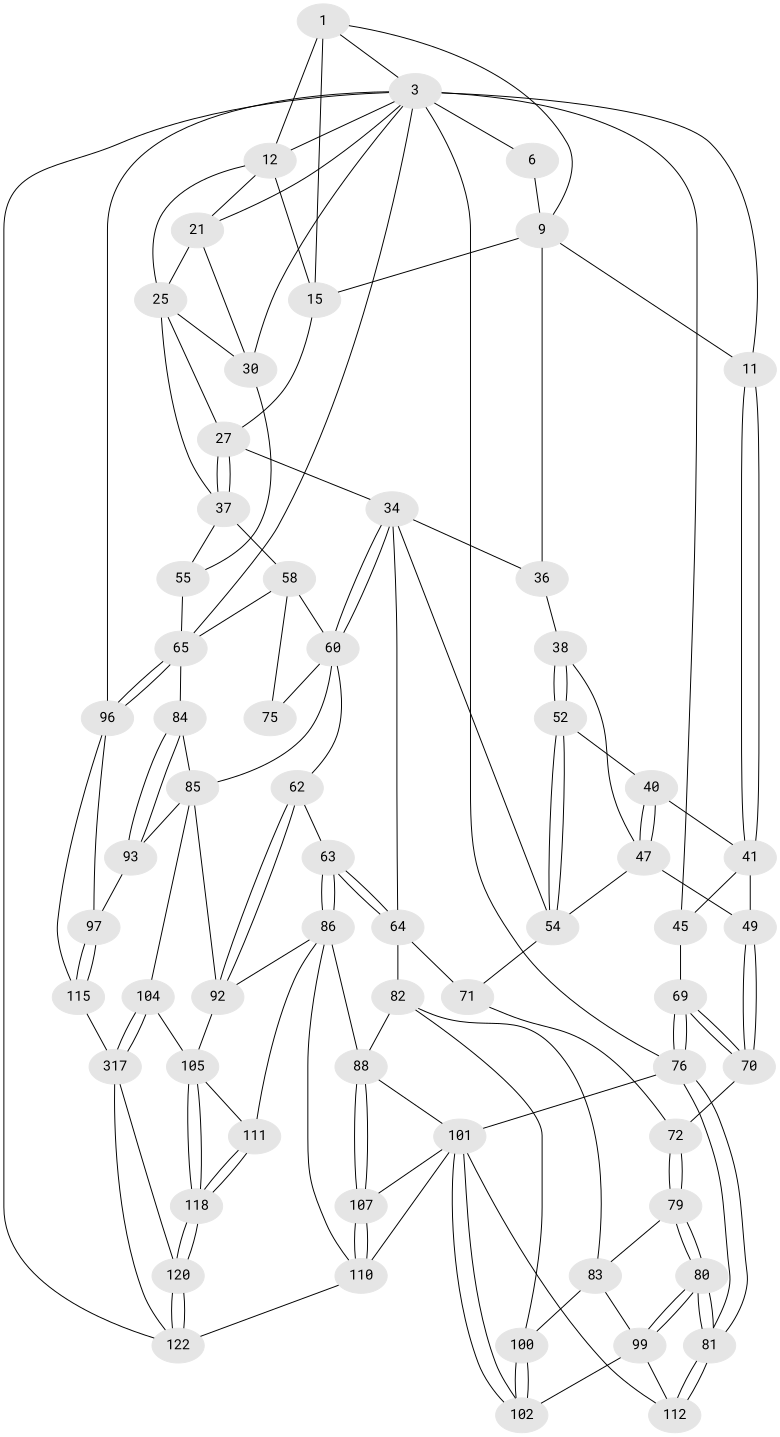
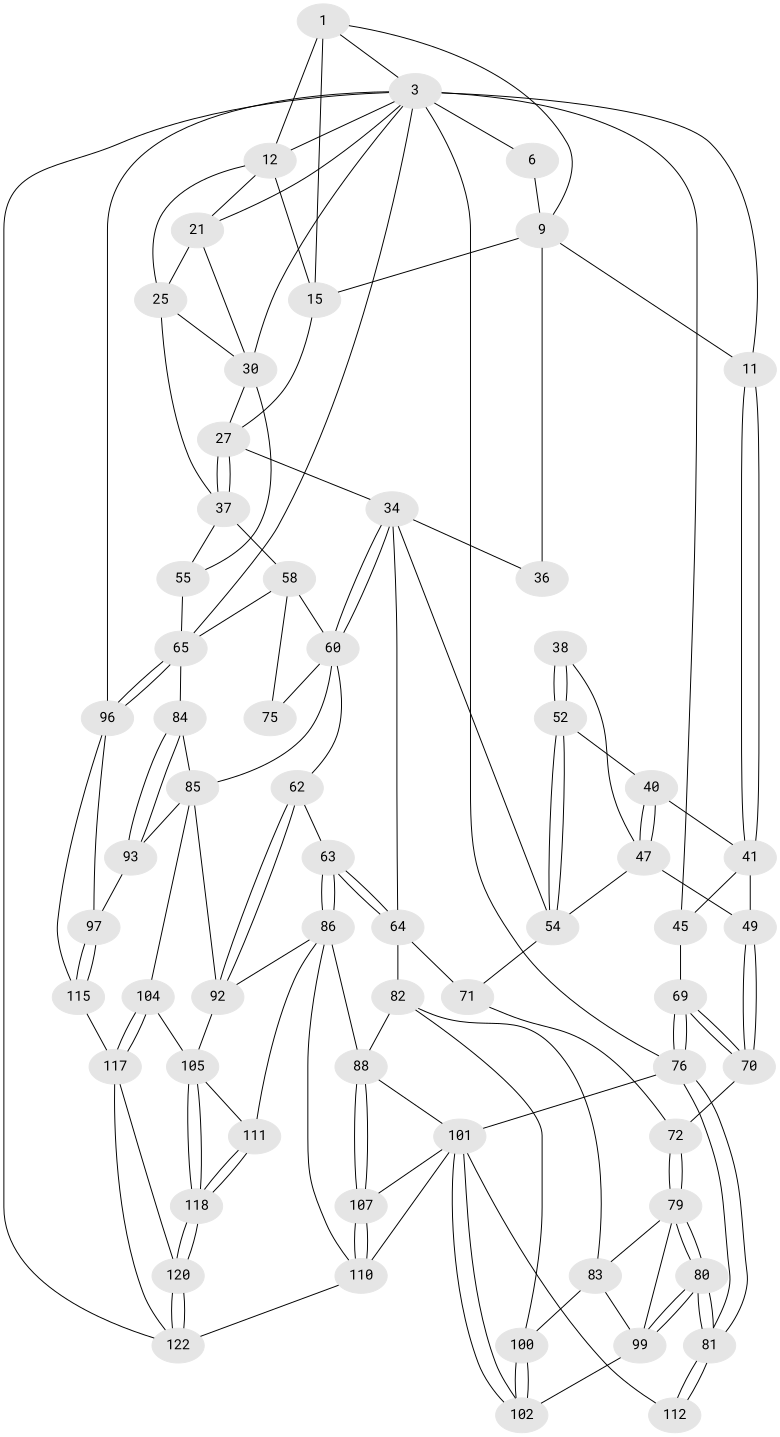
edge "25" -- "27": now "30" -- "27"
edge "36" -- "38": removed
node "317": label "317" -> "117"
edge "99" -- "112": now "99" -- "79"
